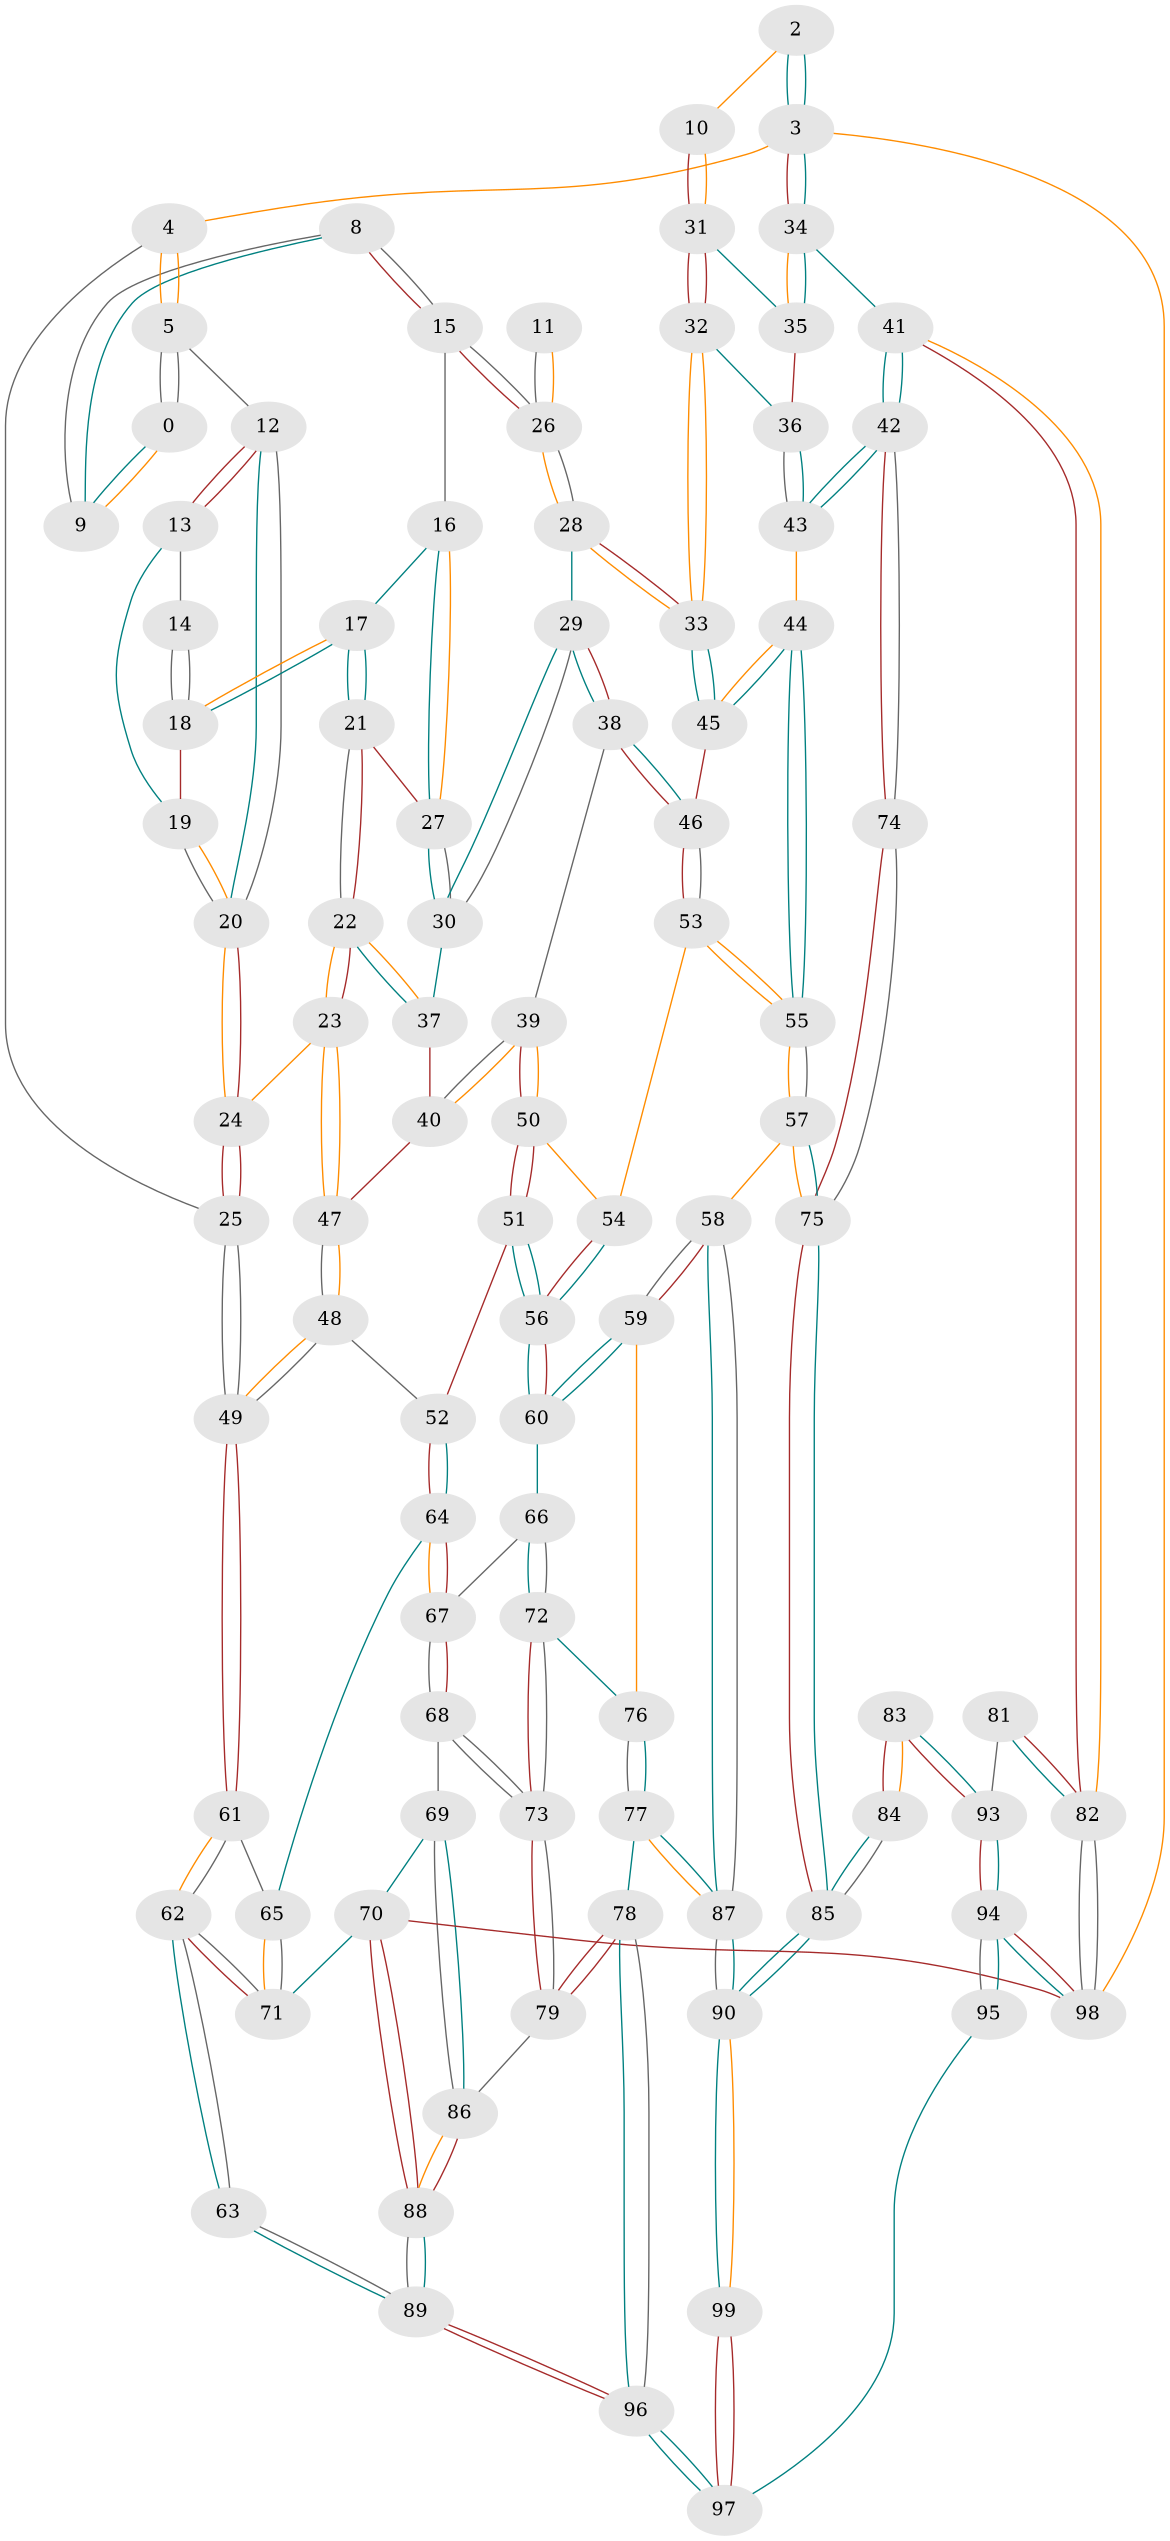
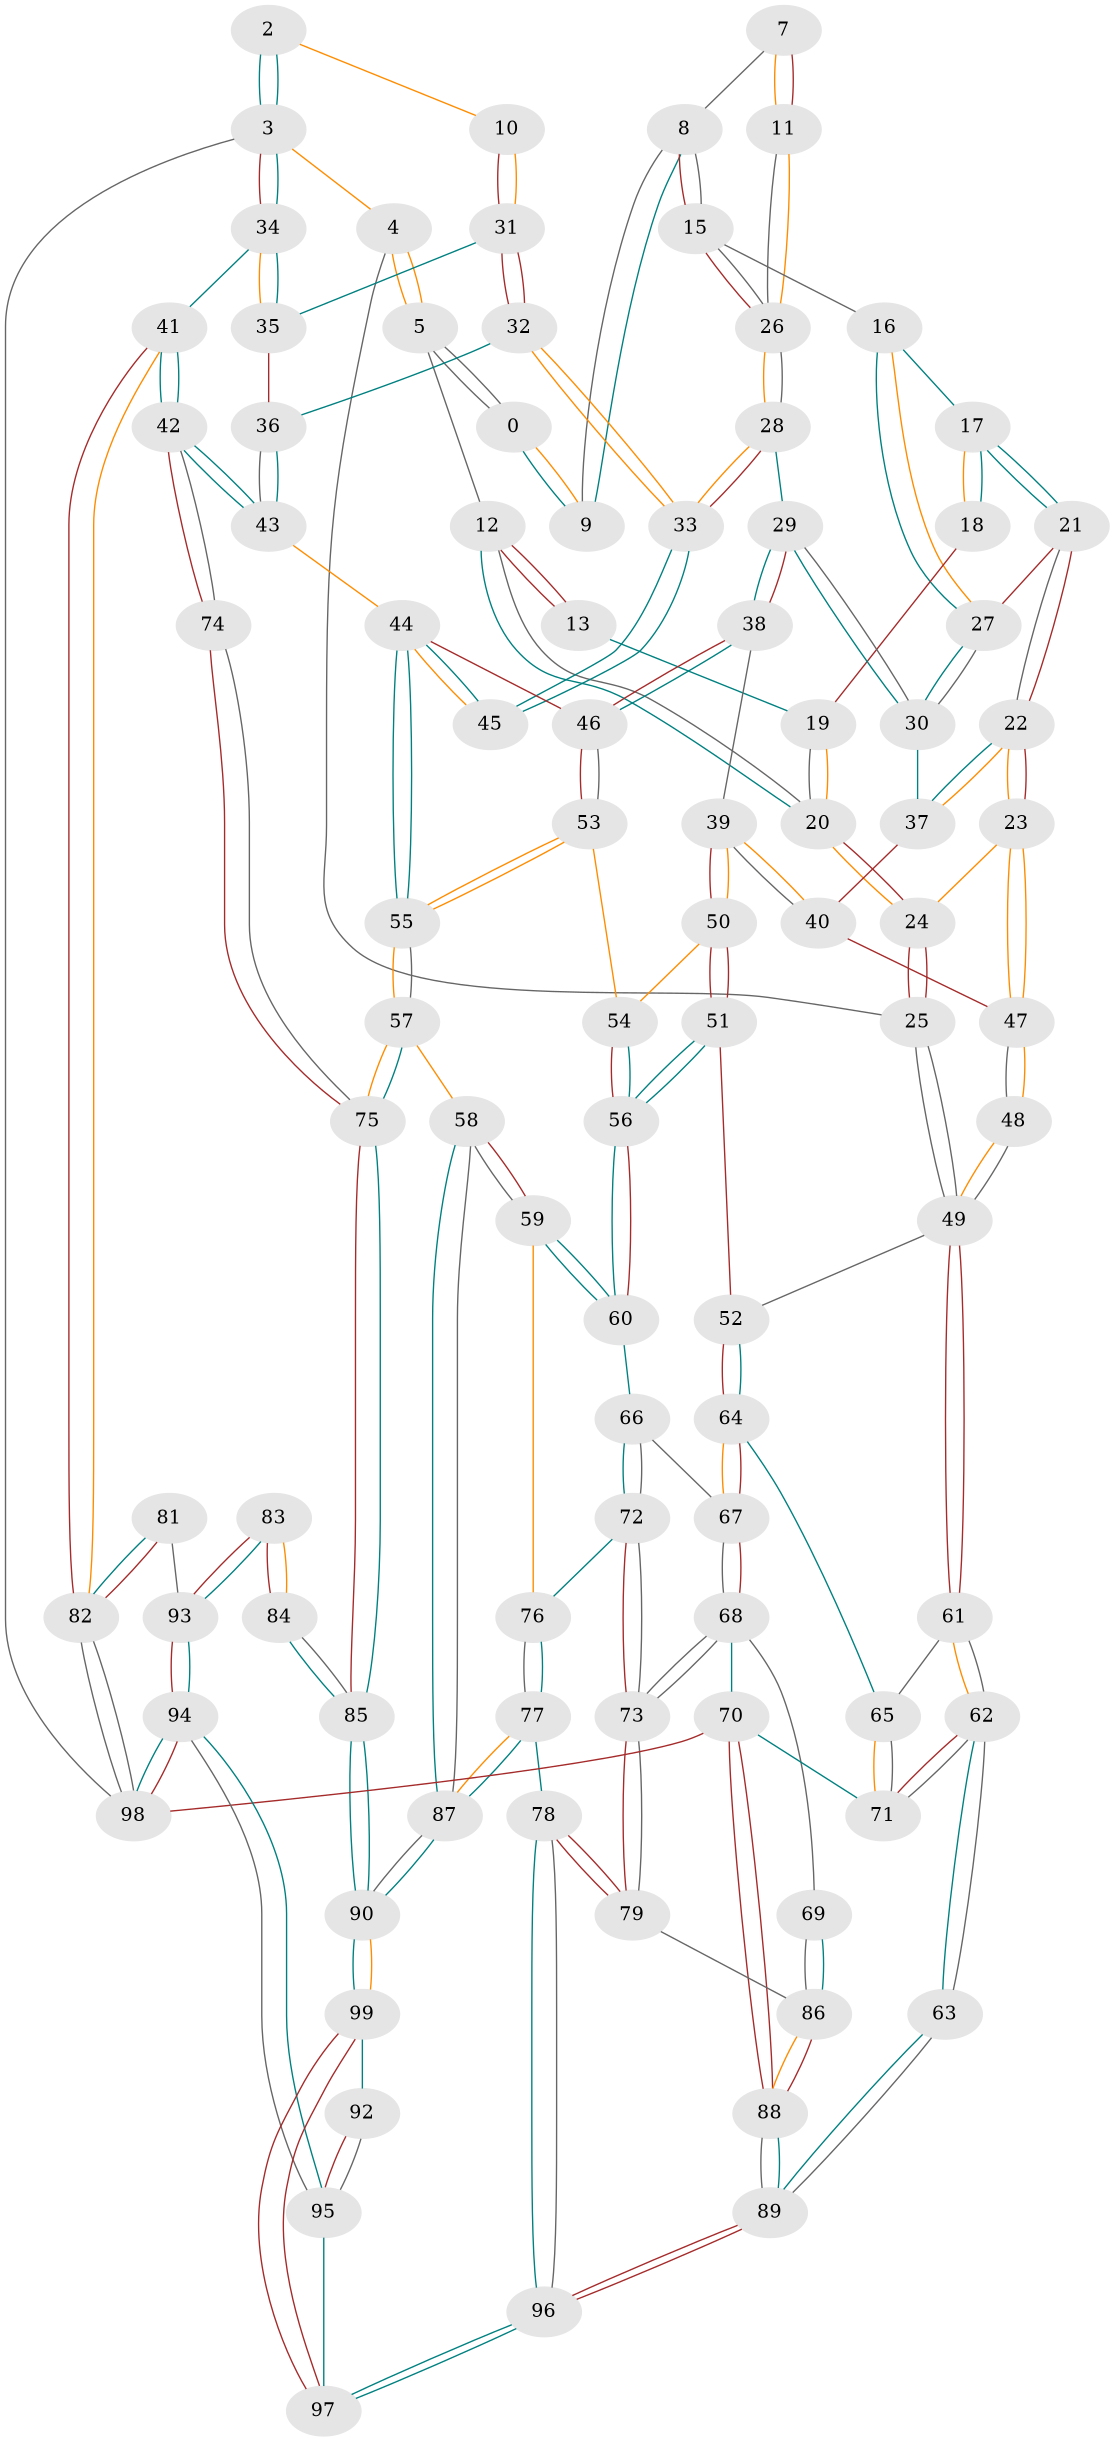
node "7": added
node "14": removed
edge "45" -- "46": now "44" -- "46"
edge "3" -- "98": color darkorange -> gray40
edge "48" -- "52": now "49" -- "52"
edge "69" -- "70": now "68" -- "70"
node "92": added
